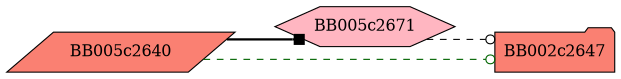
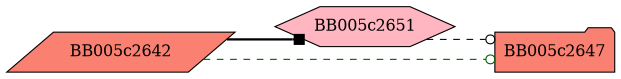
node "BB005c2671": label "BB005c2671" -> "BB005c2651"
node "BB005c2640": label "BB005c2640" -> "BB005c2642"
node "BB002c2647": label "BB002c2647" -> "BB005c2647"
